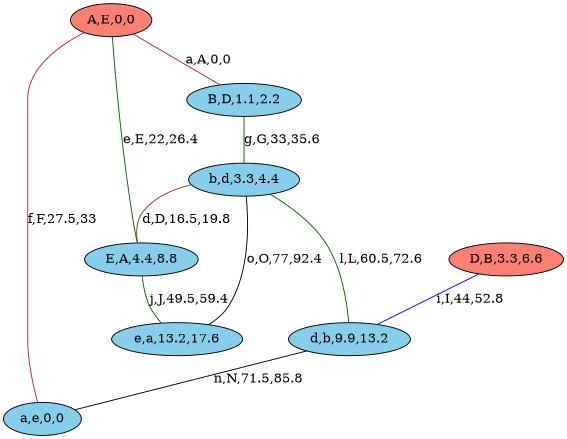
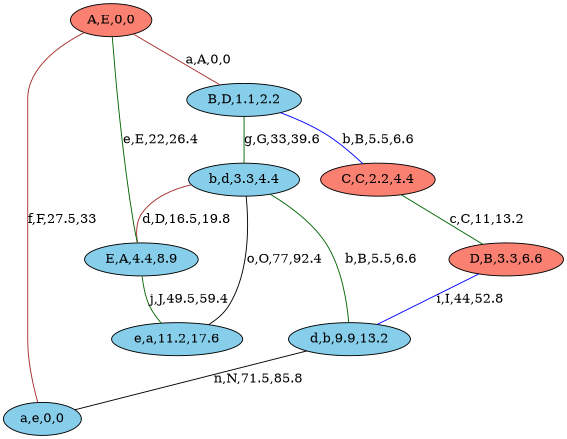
edge "B,D,1.1,2.2" -- "b,d,3.3,4.4": label "g,G,33,35.6" -> "g,G,33,39.6"
node "C,C,2.2,4.4": added
node "E,A,4.4,8.8": label "E,A,4.4,8.8" -> "E,A,4.4,8.9"
edge "b,d,3.3,4.4" -- "d,b,9.9,13.2": label "l,L,60.5,72.6" -> "b,B,5.5,6.6"
node "e,a,13.2,17.6": label "e,a,13.2,17.6" -> "e,a,11.2,17.6"
